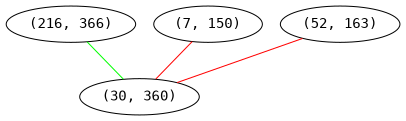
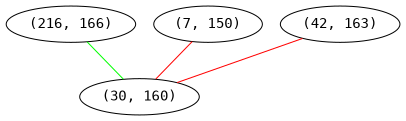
node "(216, 366)": label "(216, 366)" -> "(216, 166)"
node "(52, 163)": label "(52, 163)" -> "(42, 163)"
node "(30, 360)": label "(30, 360)" -> "(30, 160)"
